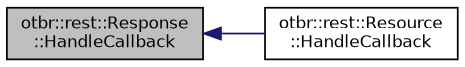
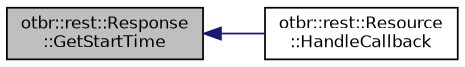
node "otbr::rest::Response ::HandleCallback": label "otbr::rest::Response ::HandleCallback" -> "otbr::rest::Response ::GetStartTime"
